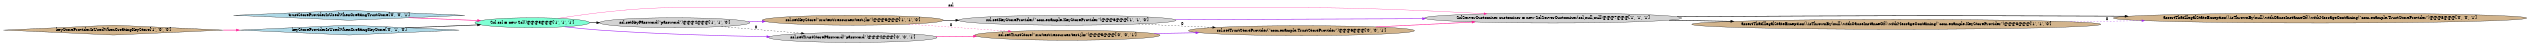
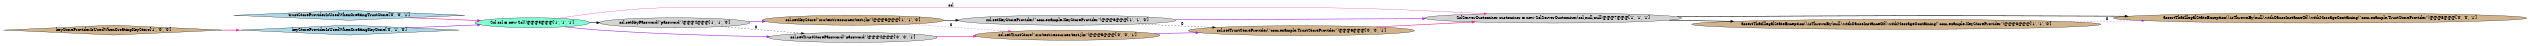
edge "keyStoreProviderIsUsedWhenCreatingKeyStore['0', '1', '0']" -> "Ssl ssl = new Ssl()@@@3@@@['1', '1', '1']": color black -> purple
